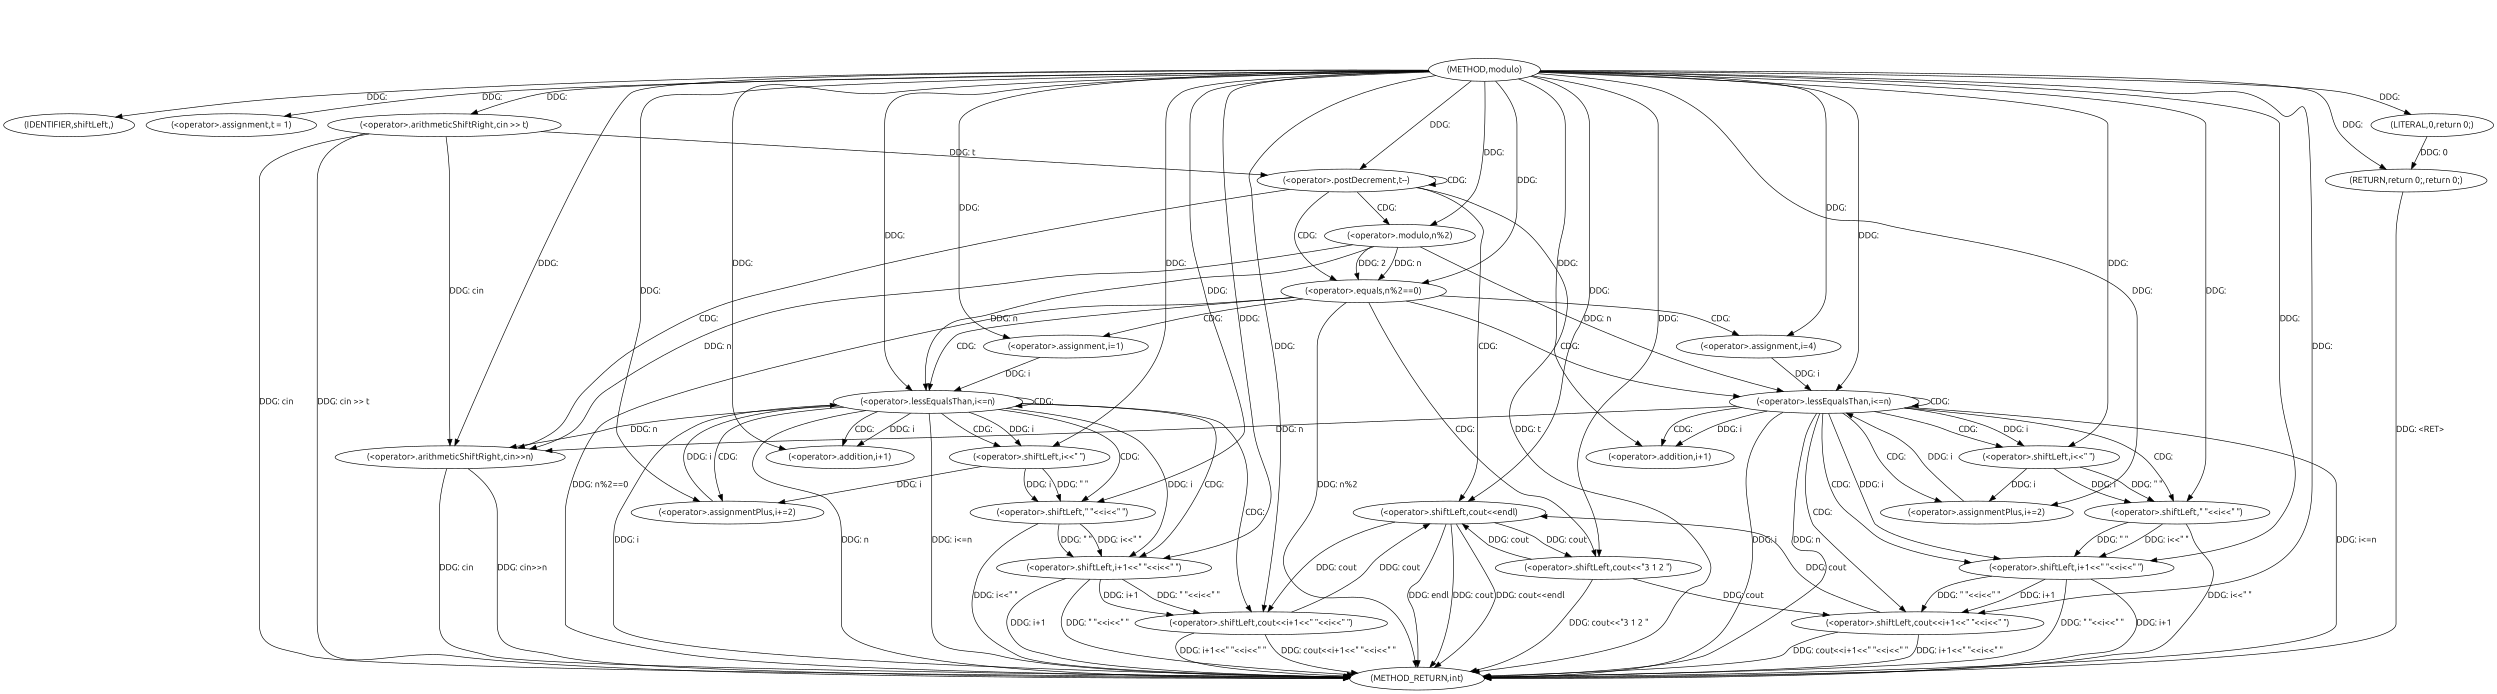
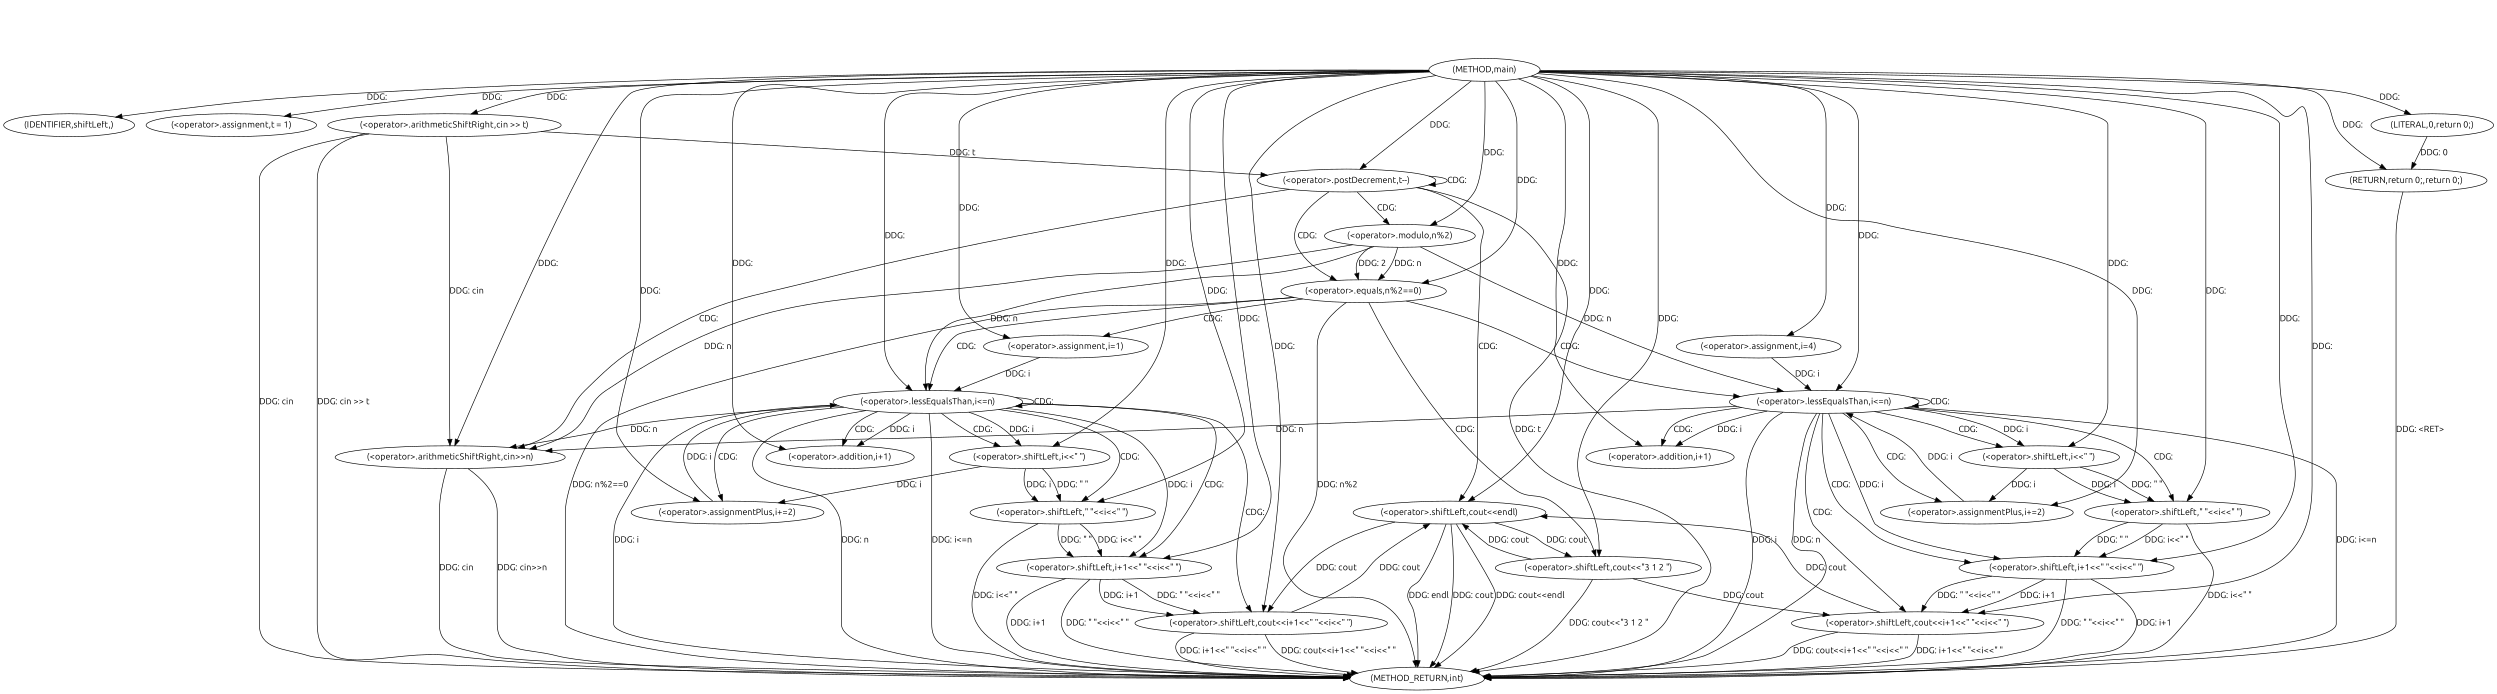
node "(METHOD,modulo)": label "(METHOD,modulo)" -> "(METHOD,main)"
edge "(<operator>.equals,n%2==0)" -> "(<operator>.assignment,i=4)": removed, label "CDG:"
